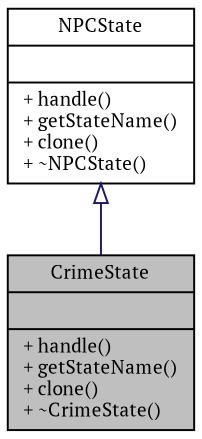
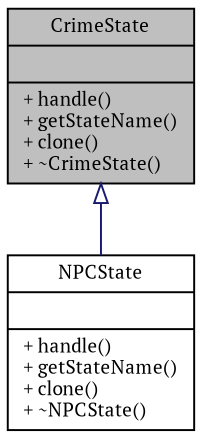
edge "CrimeState" -> "NPCState": reversed
